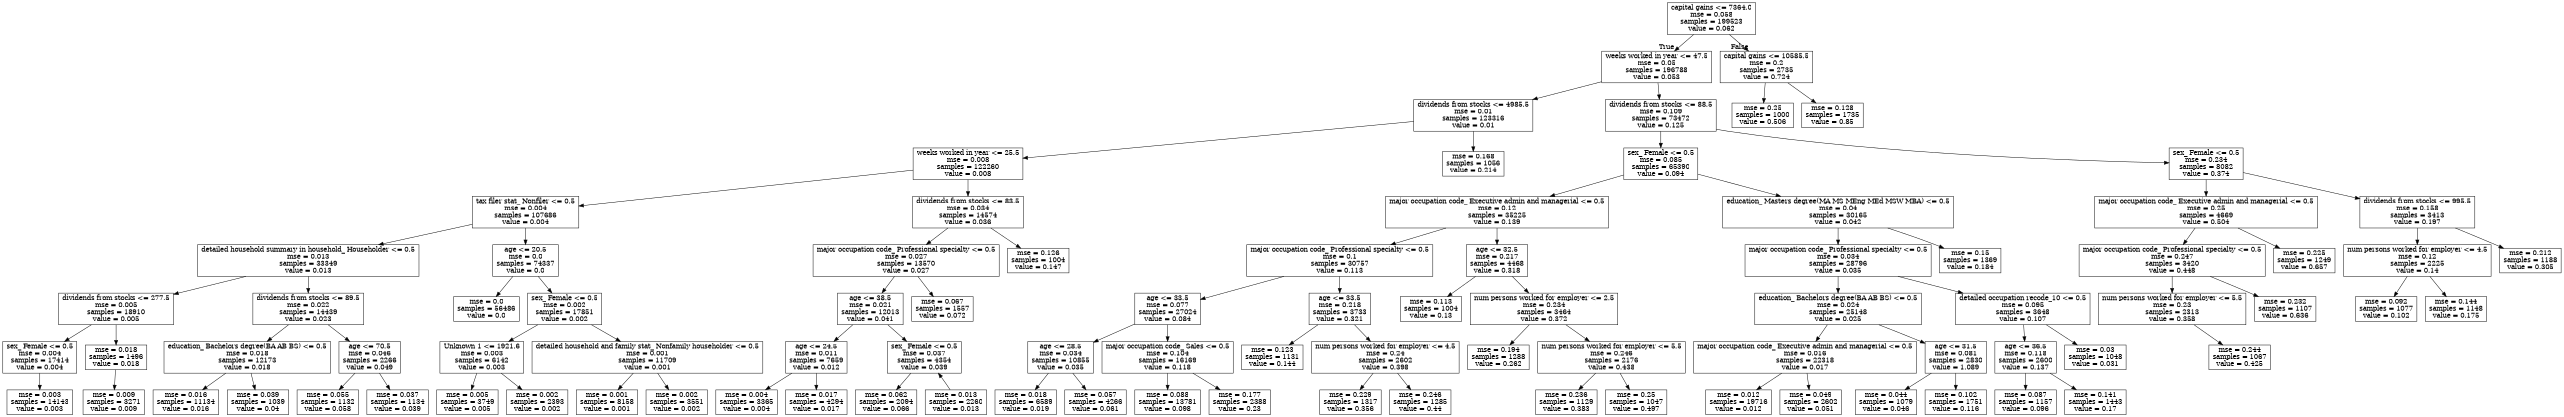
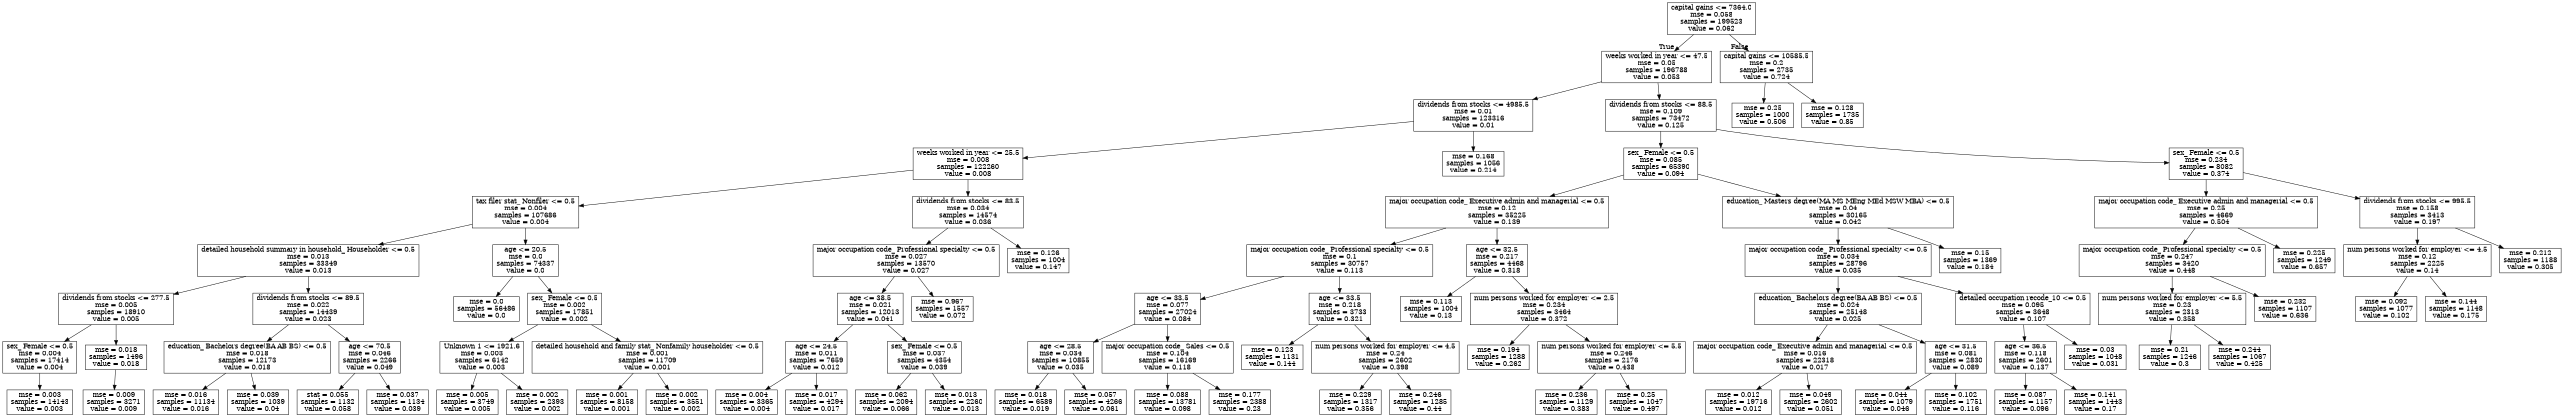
node "mse = 0.067 samples = 1557 value = 0.072": label "mse = 0.067 samples = 1557 value = 0.072" -> "mse = 0.967 samples = 1557 value = 0.072"
node "age <= 31.5 mse = 0.081 samples = 2830 value = 1.089": label "age <= 31.5 mse = 0.081 samples = 2830 value = 1.089" -> "age <= 31.5 mse = 0.081 samples = 2830 value = 0.089"
node "age <= 36.5 mse = 0.118 samples = 2600 value = 0.137": label "age <= 36.5 mse = 0.118 samples = 2600 value = 0.137" -> "age <= 36.5 mse = 0.118 samples = 2601 value = 0.137"
node "mse = 0.21 samples = 1246 value = 0.3": added
edge "mse = 0.013 samples = 2260 value = 0.013" -> "sex_ Female <= 0.5 mse = 0.037 samples = 4354 value = 0.039": reversed
node "mse = 0.055 samples = 1132 value = 0.058": label "mse = 0.055 samples = 1132 value = 0.058" -> "stat = 0.055 samples = 1132 value = 0.058"
